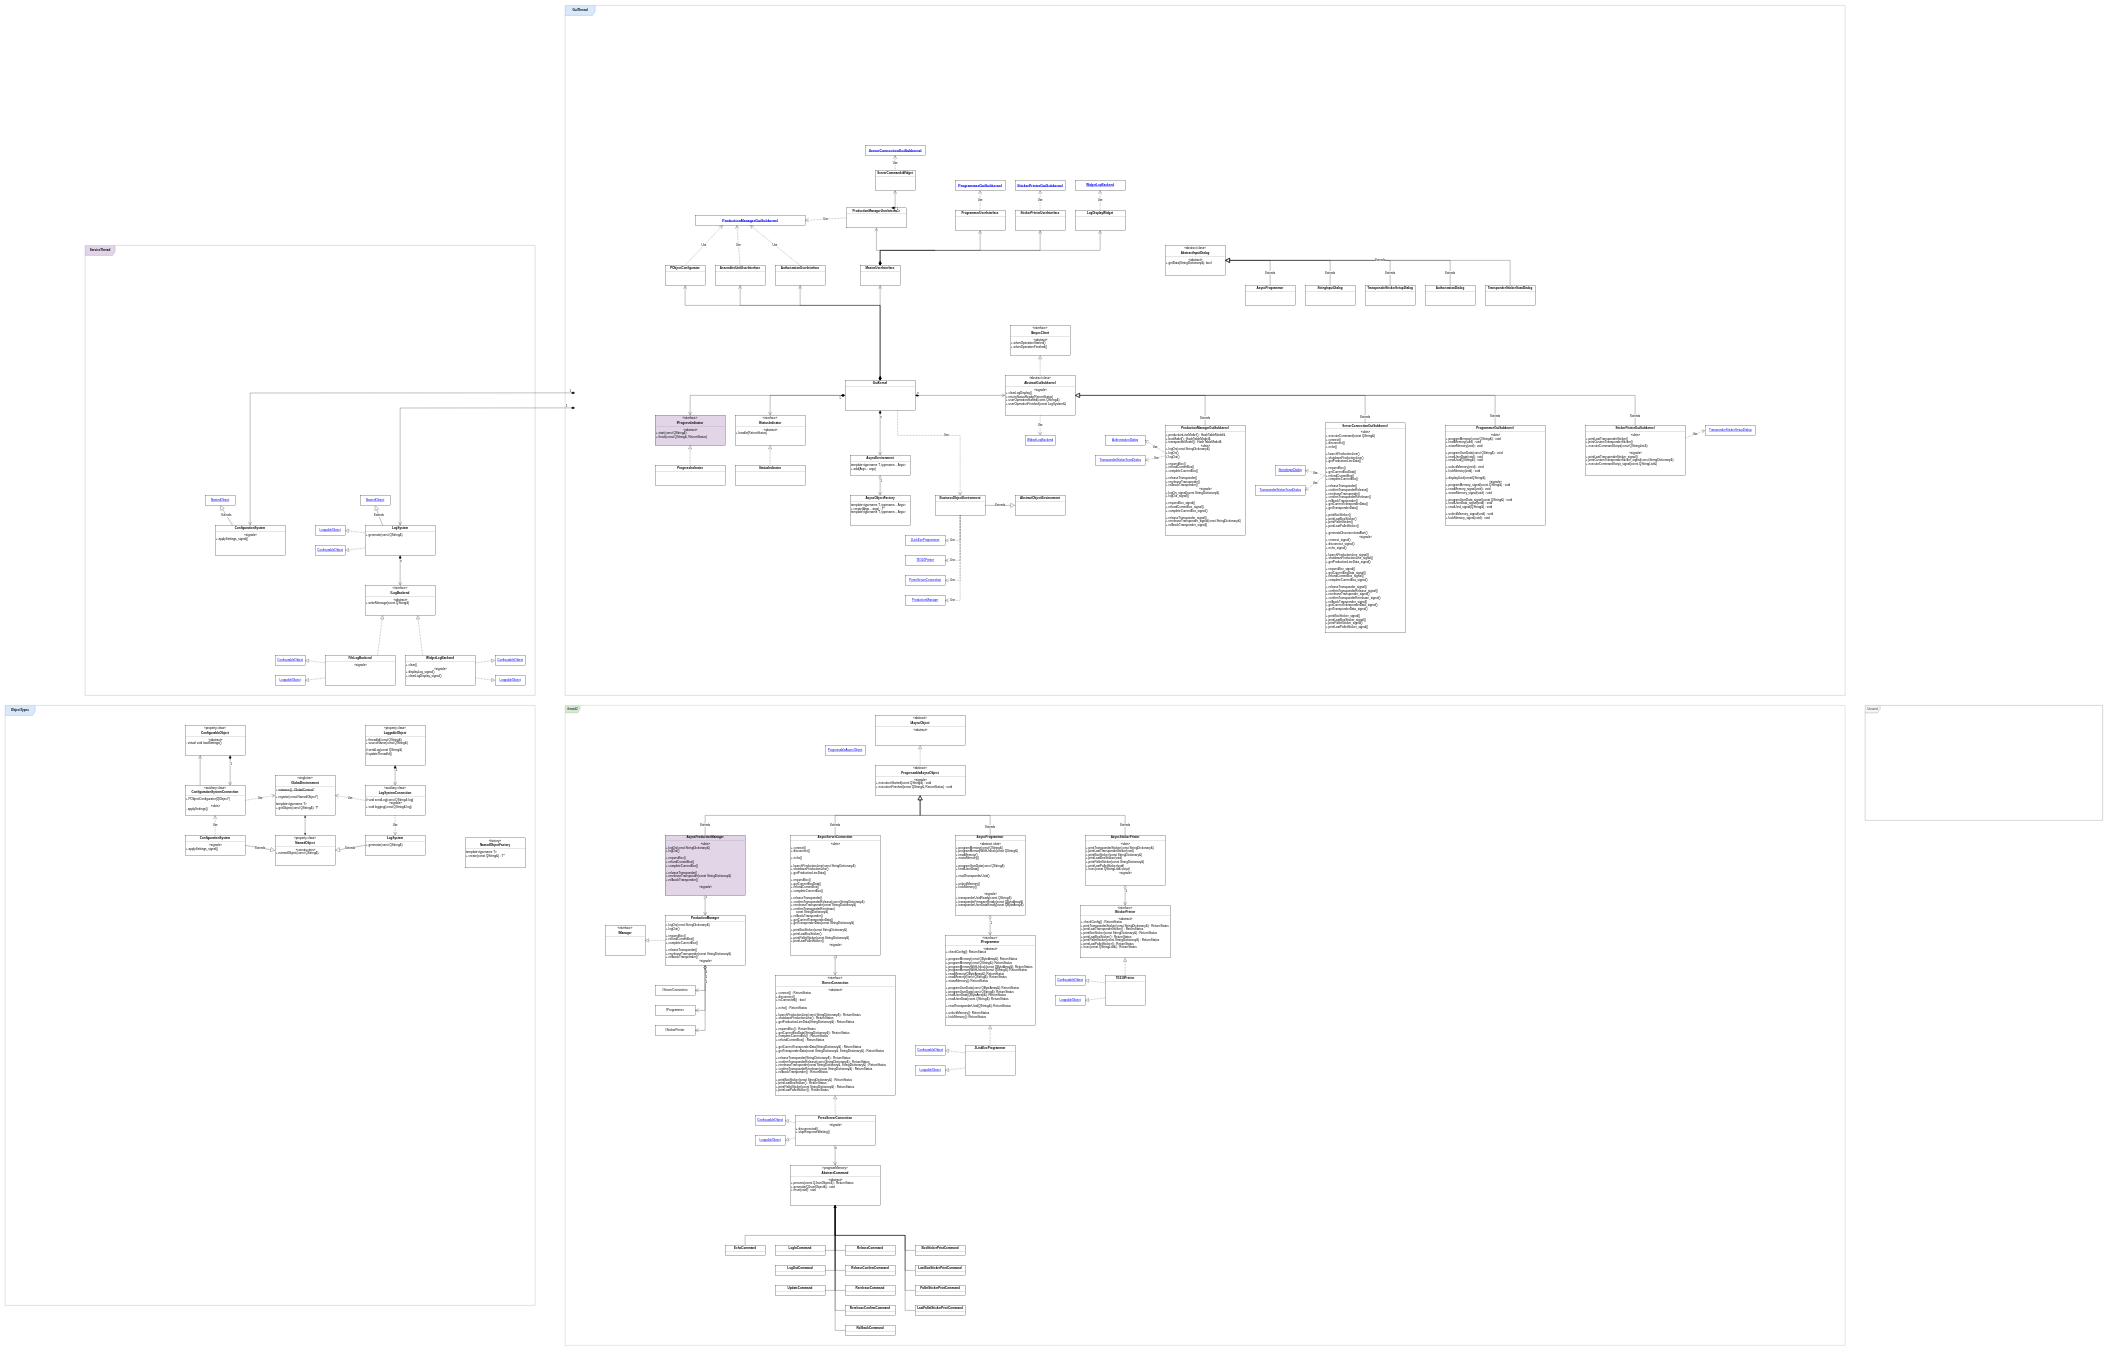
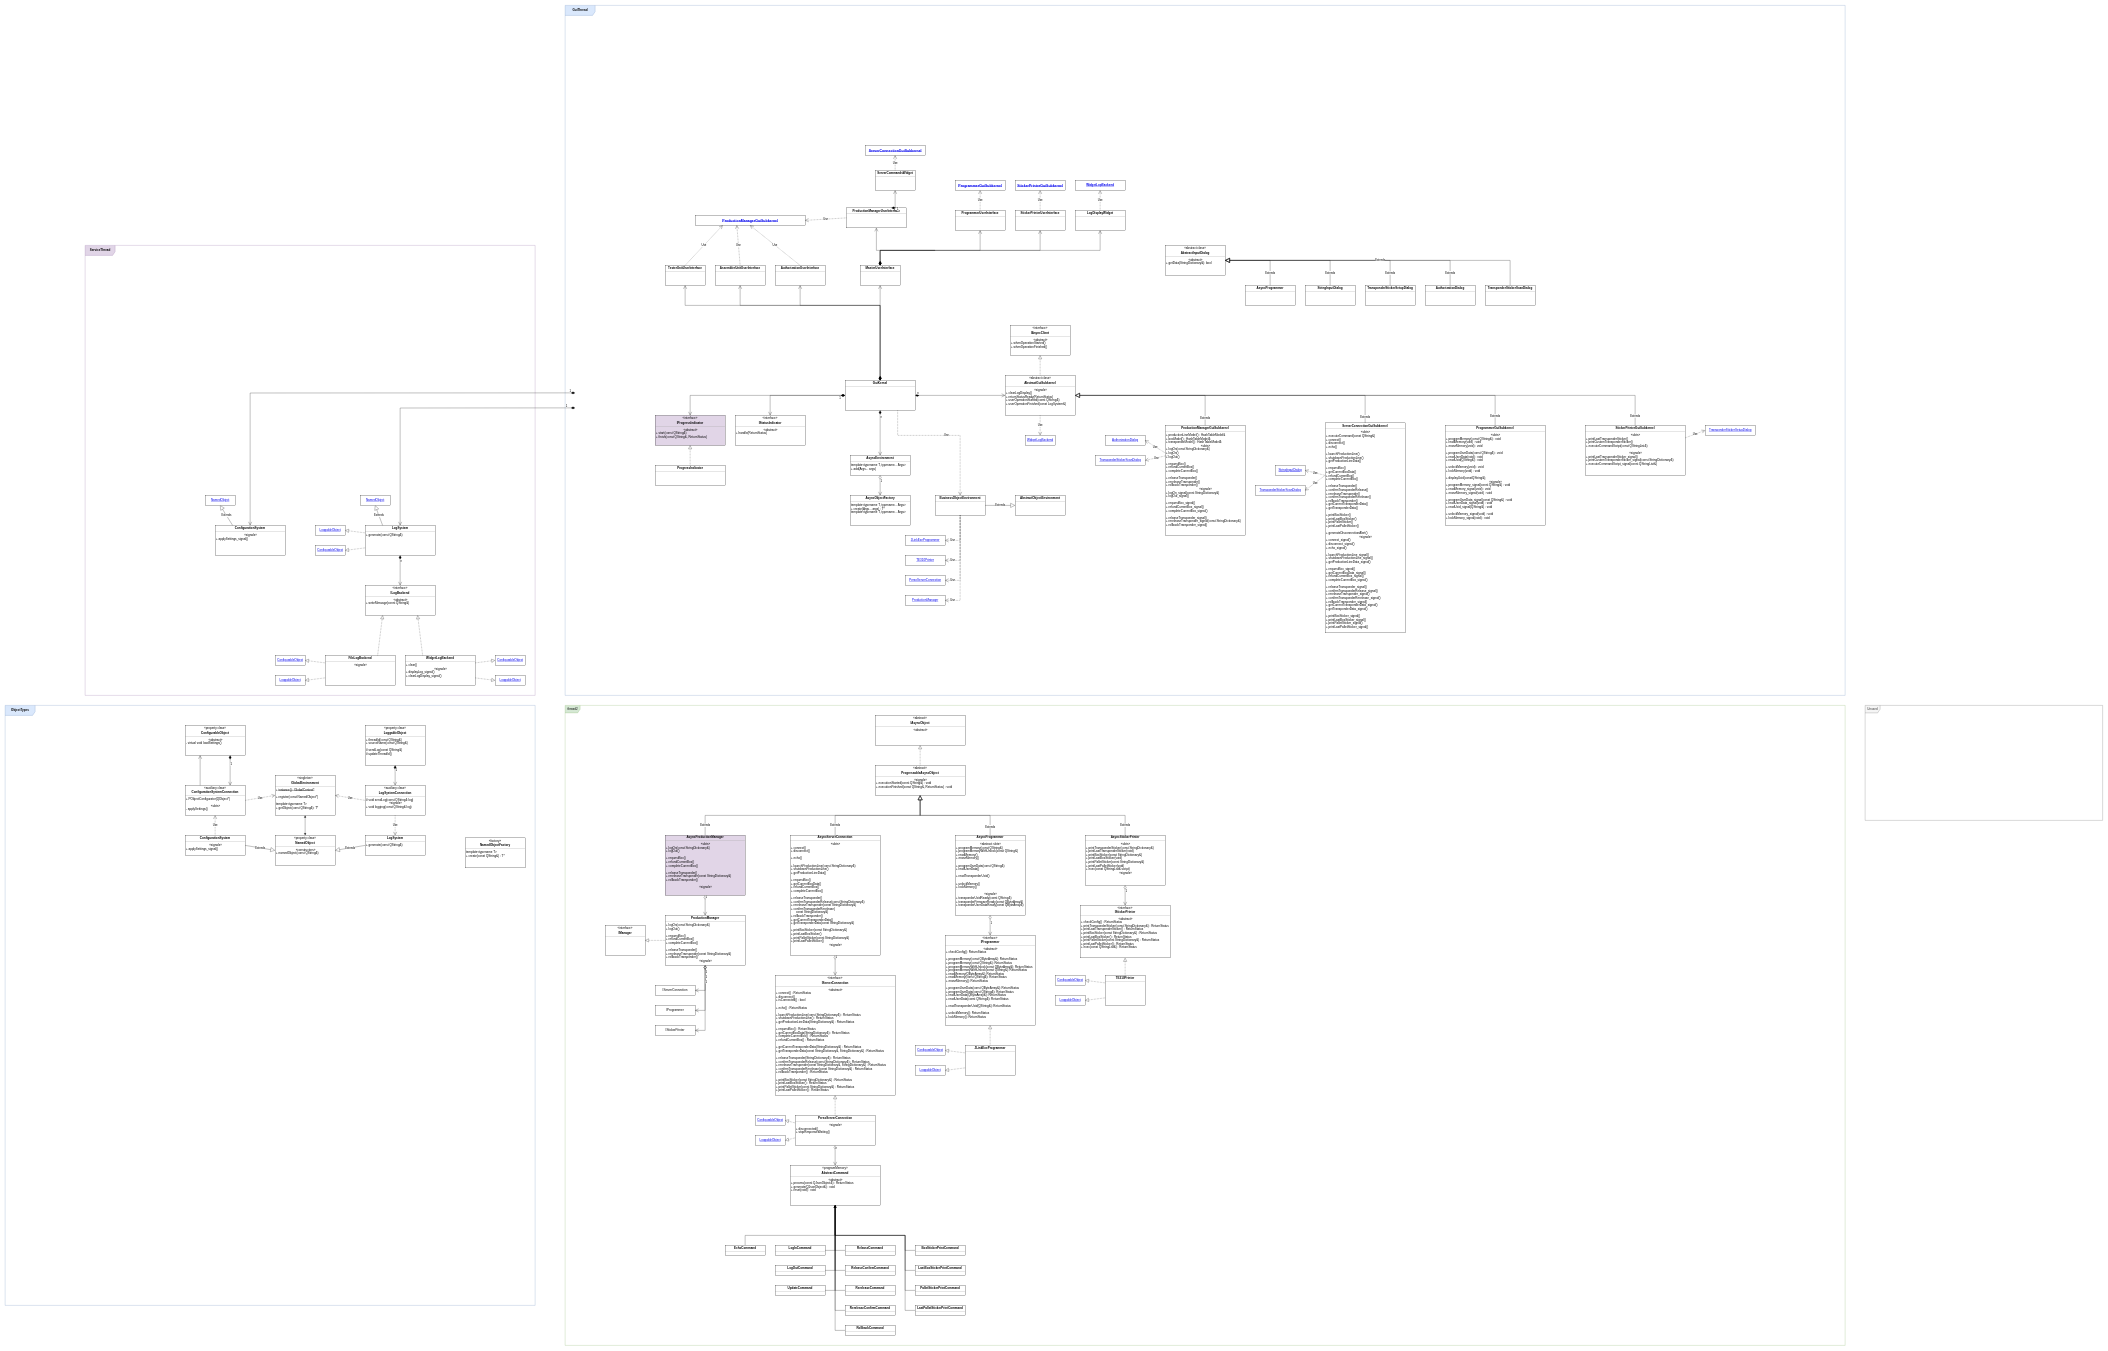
node "PObjectConfigurator": label "PObjectConfigurator" -> "TesterUnitUserInterface"
edge "StatusIndicator" -> "«interface» IStatusIndicator «abstract» + handle(ReturnStatus)": removed
node "StatusIndicator": removed
node "ProgressableAsyncObject": removed
